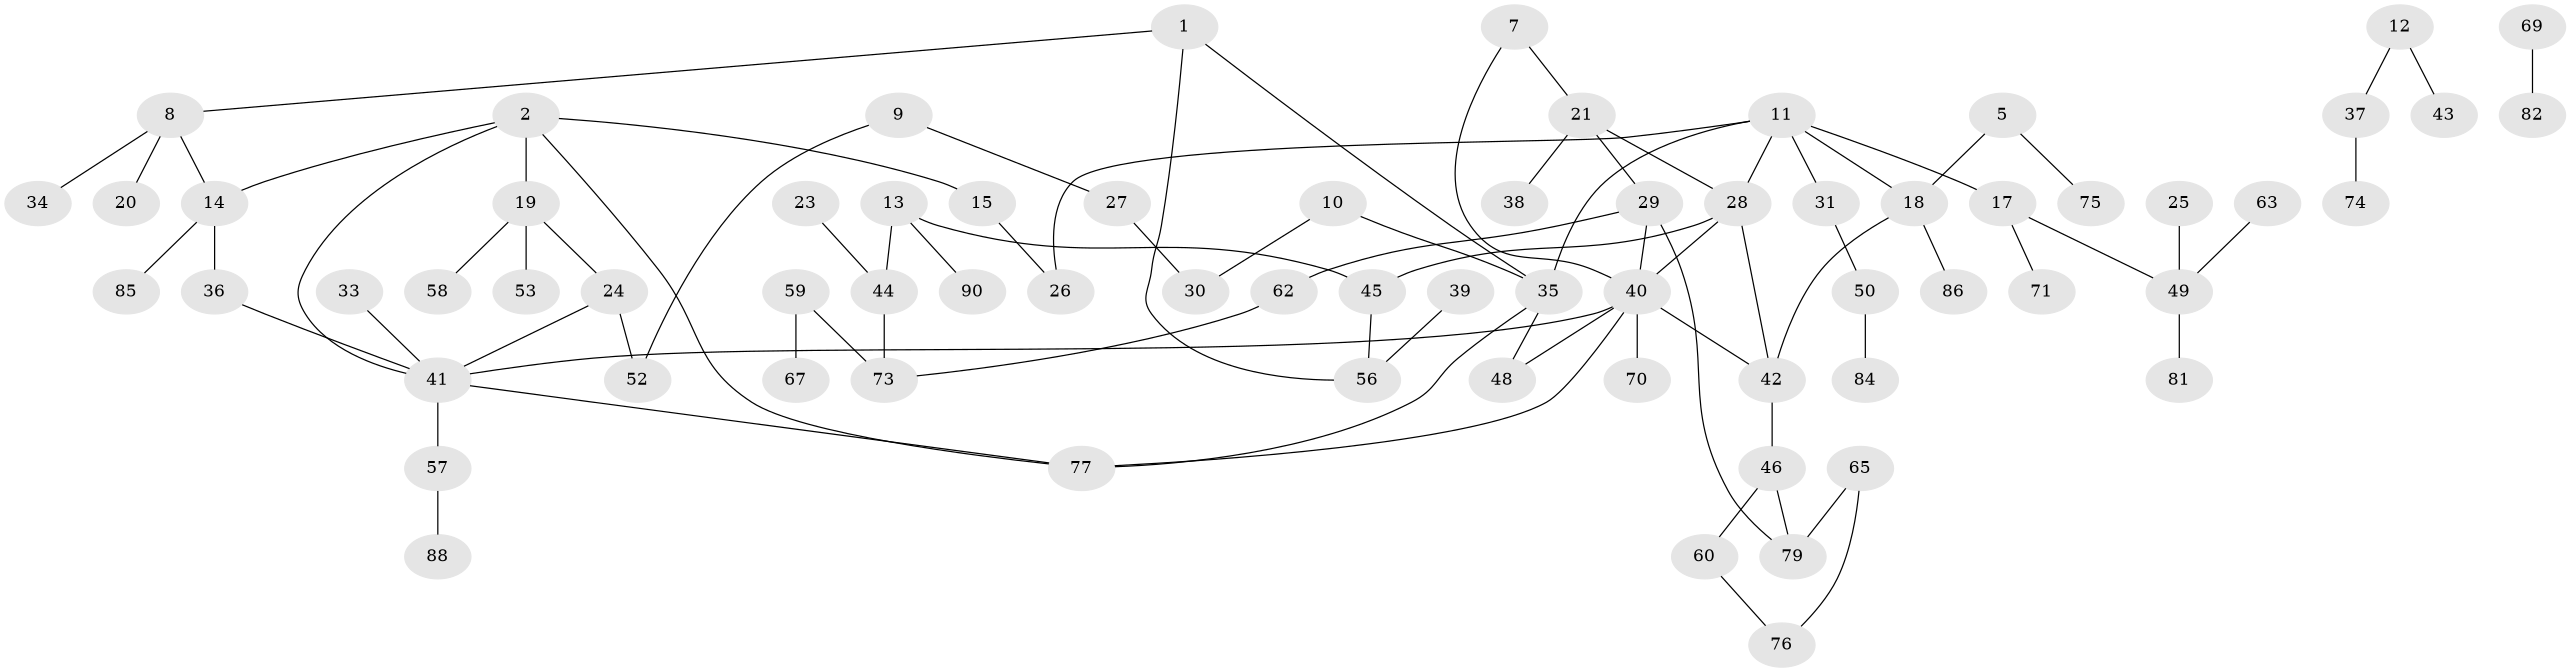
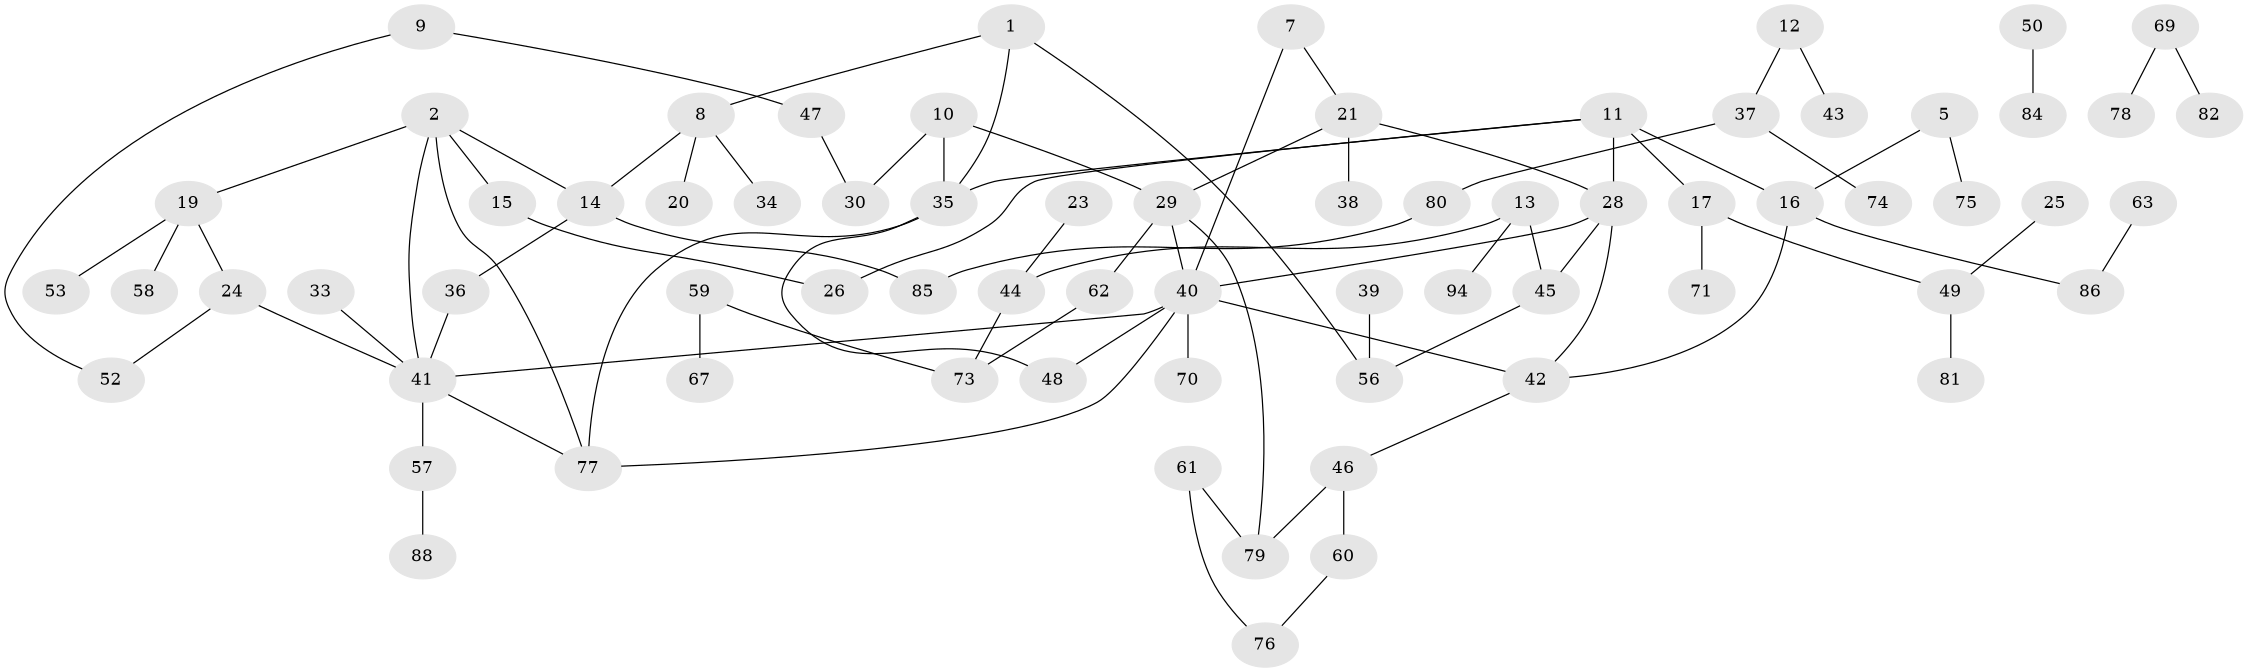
node "78": added
edge "10" -- "29": added
node "27": label "27" -> "47"
node "80": added
node "31": removed
node "18": label "18" -> "16"
edge "63" -- "49": now "63" -- "86"
node "90": label "90" -> "94"
node "65": label "65" -> "61"
